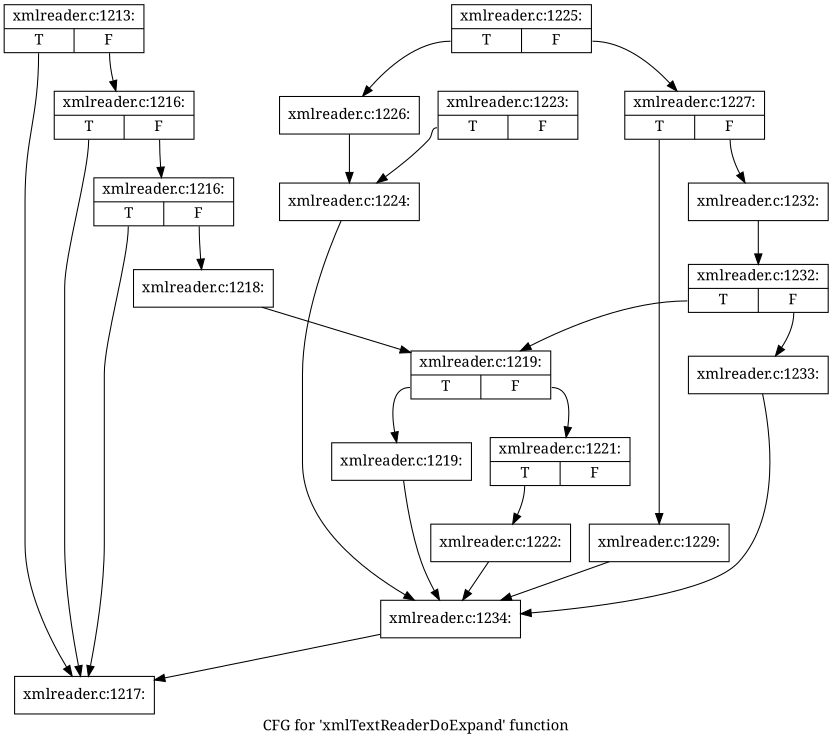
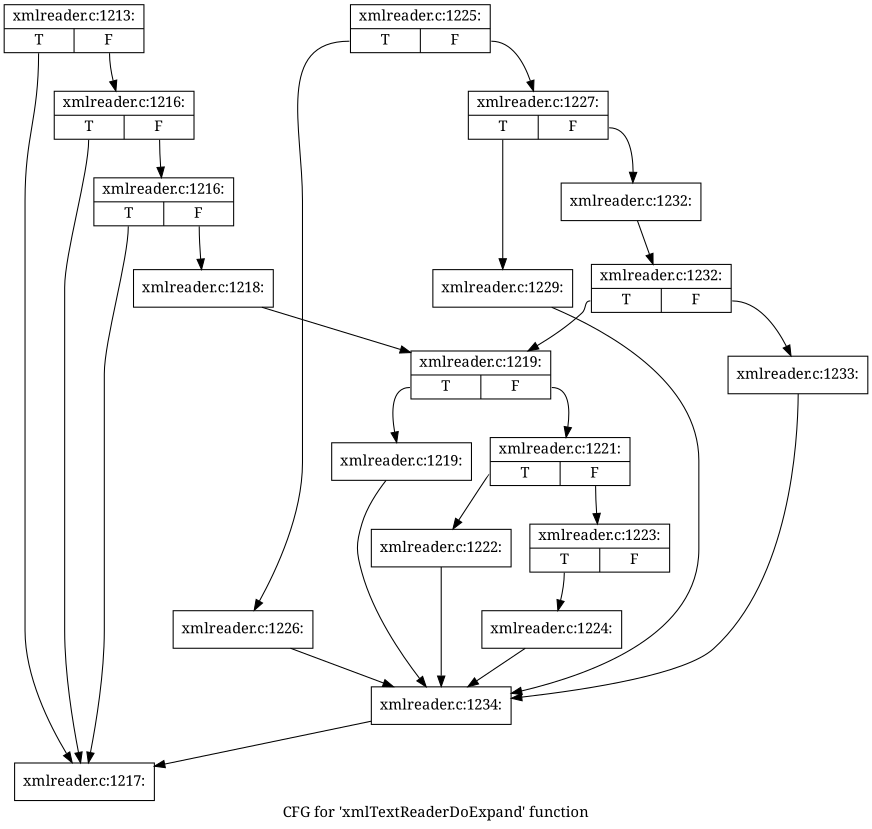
edge "xmlreader.c:1226:" -> "xmlreader.c:1224:": now "xmlreader.c:1226:" -> "xmlreader.c:1234:"
edge "xmlreader.c:1221:" -> "xmlreader.c:1223:": added
